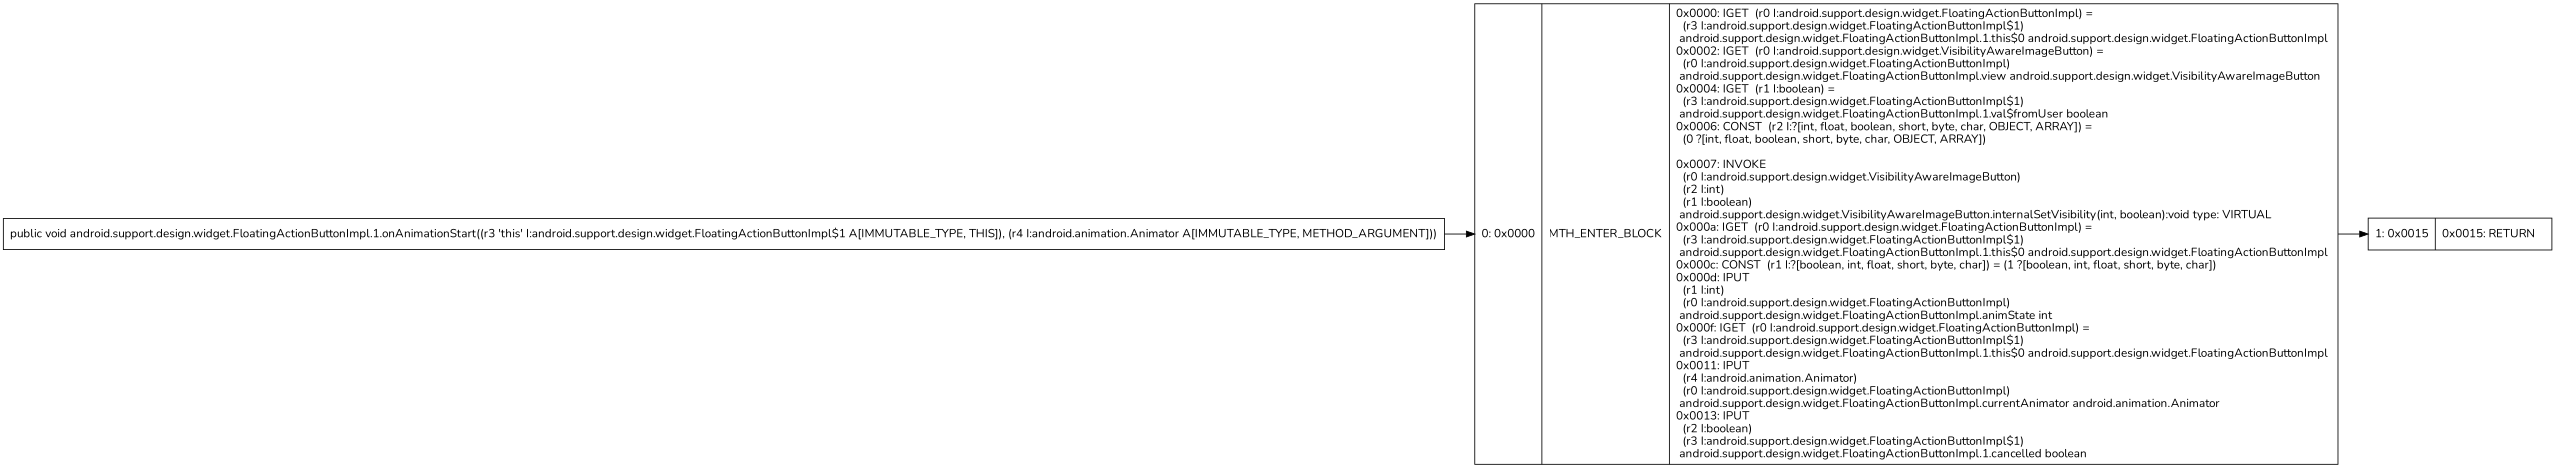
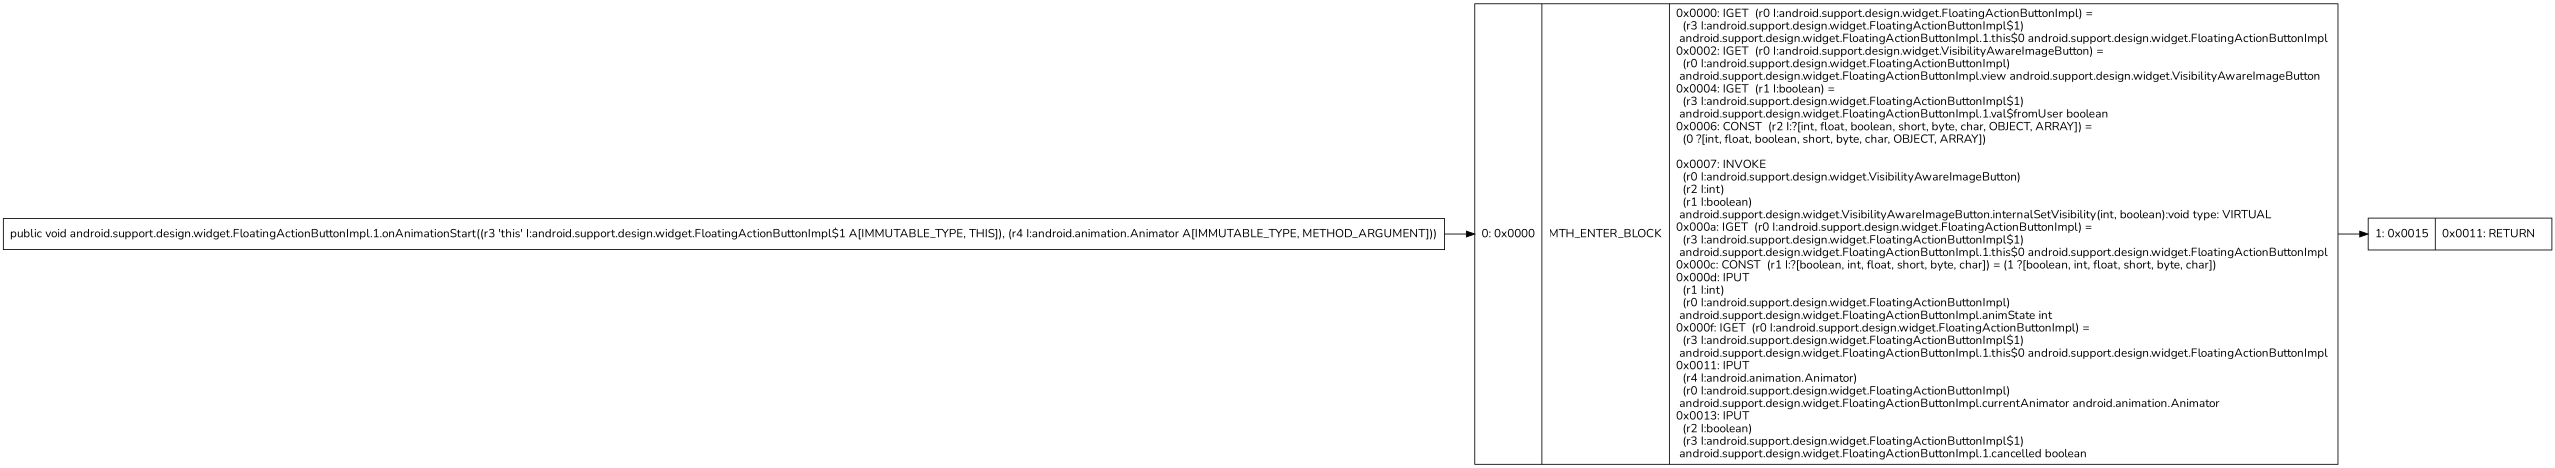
node "1: 0x0015": text "0x0015: RETURN" -> "0x0011: RETURN"
